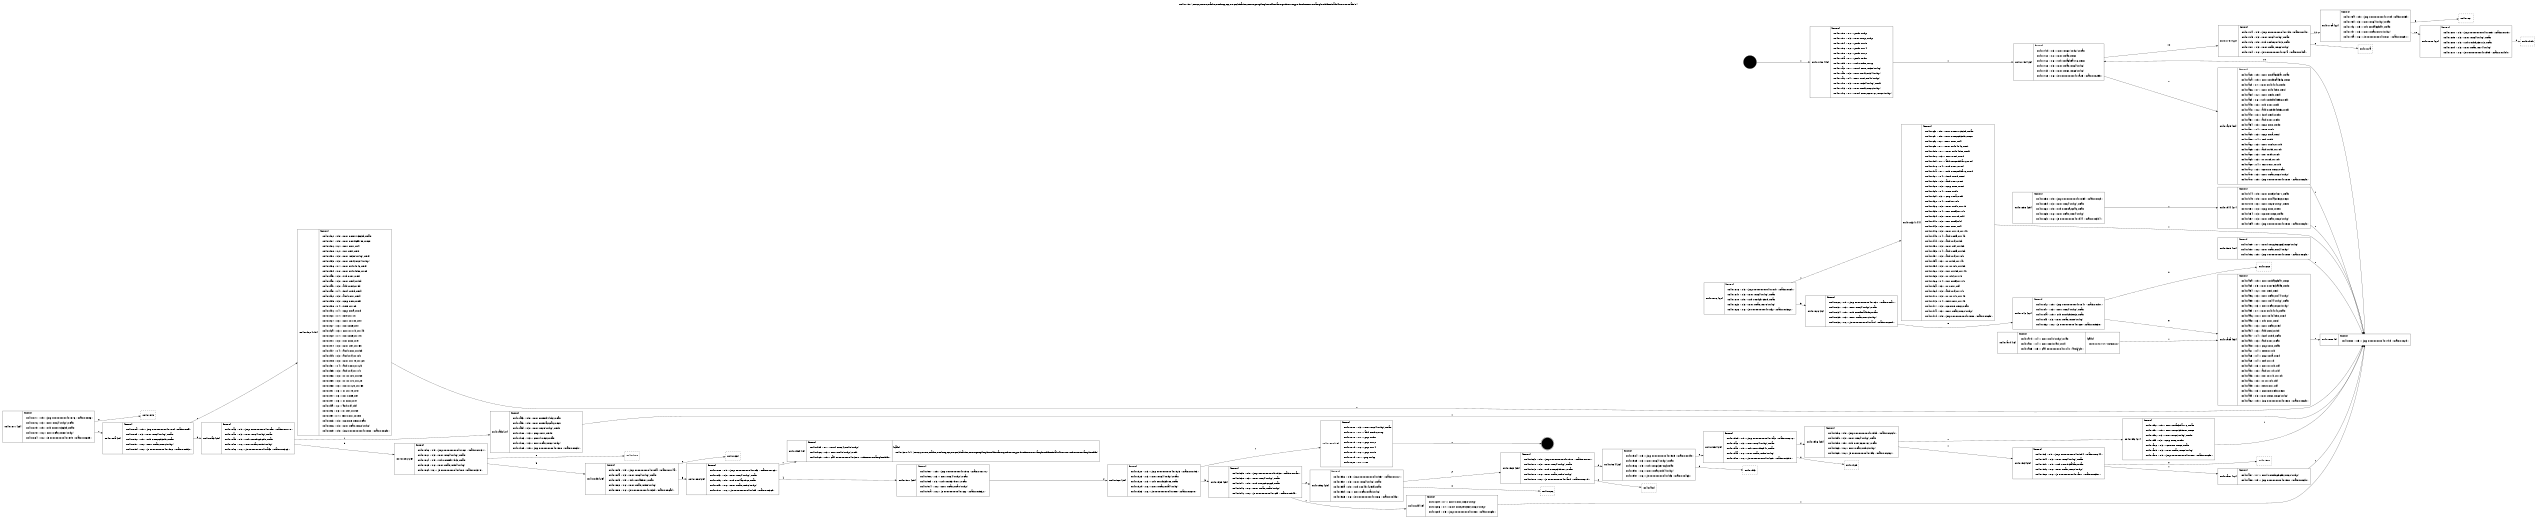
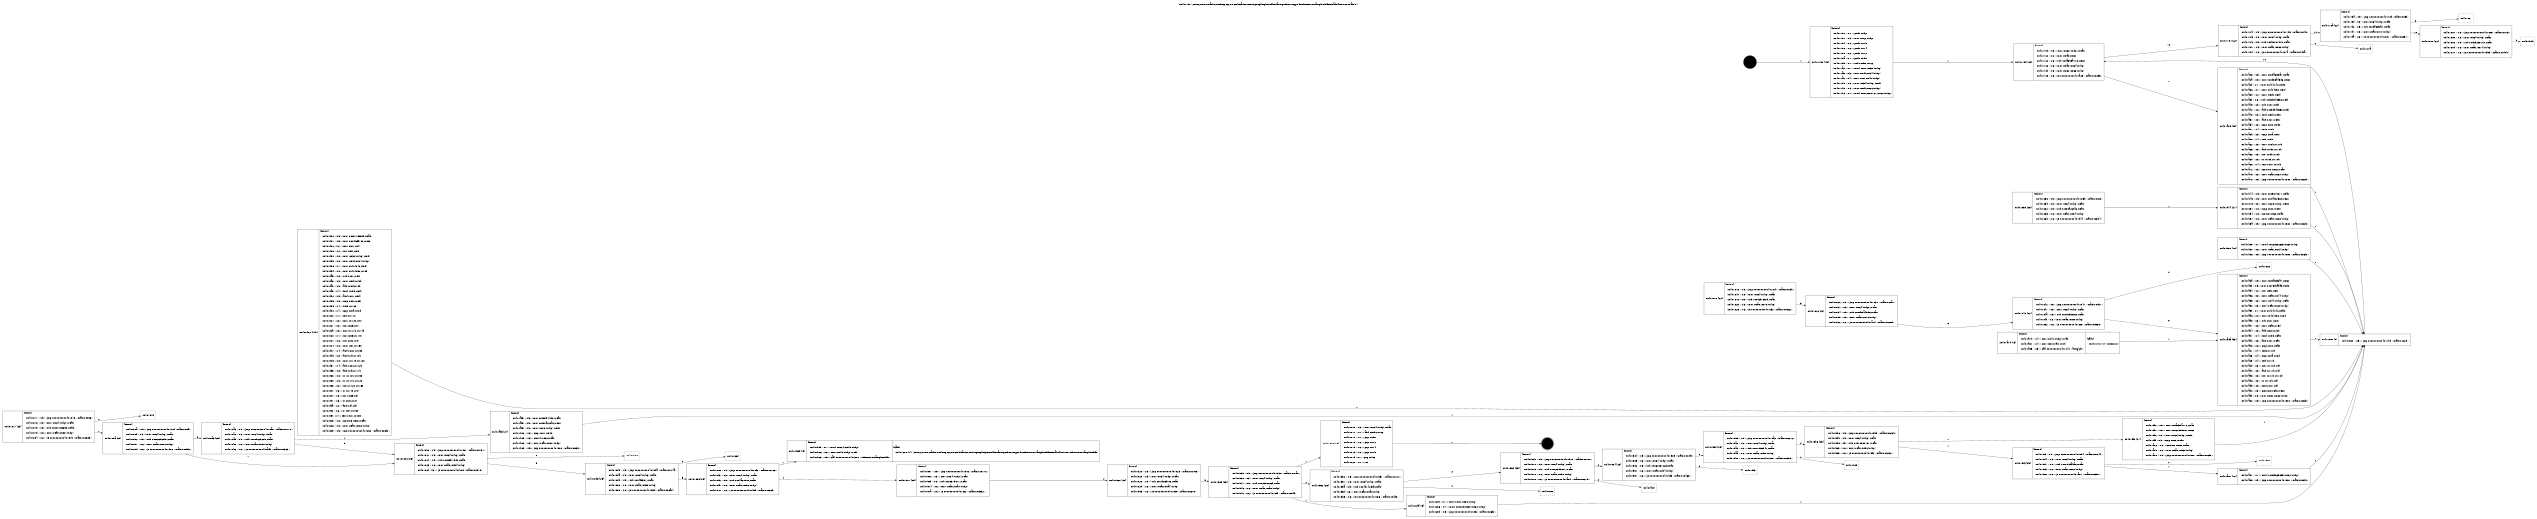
node "0x401cf2 [144]": removed
edge "0x40188a [25]" -> "0x401d82 [140]": now "0x40188a [25]" -> "0x4018bc [25]"
edge "0x401920 [25]" -> "0x401e0e [19]": now "0x401939 [25]" -> "0x401e0e [19]"
